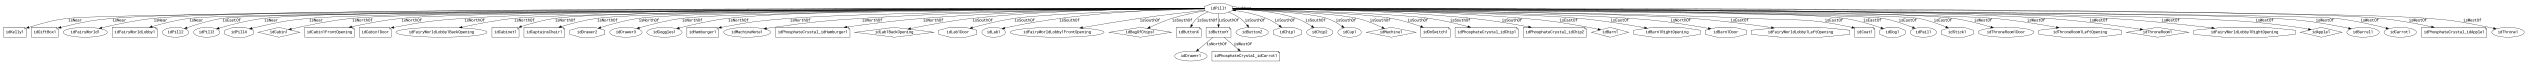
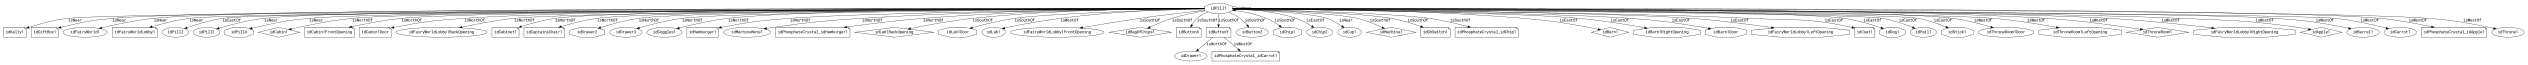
edge "idPill1" -> "idLab1": label "isSouthOf" -> "isWestOf"
edge "idPill1" -> "idChip2": label "isSouthOf" -> "isEastOf"
edge "idPill1" -> "idCup1": label "isSouthOf" -> "isNear"
edge "idPill1" -> "idBarn1Door": label "isNorthOf" -> "isEastOf"
node "idPhosphateCrystal_idChip2": removed
